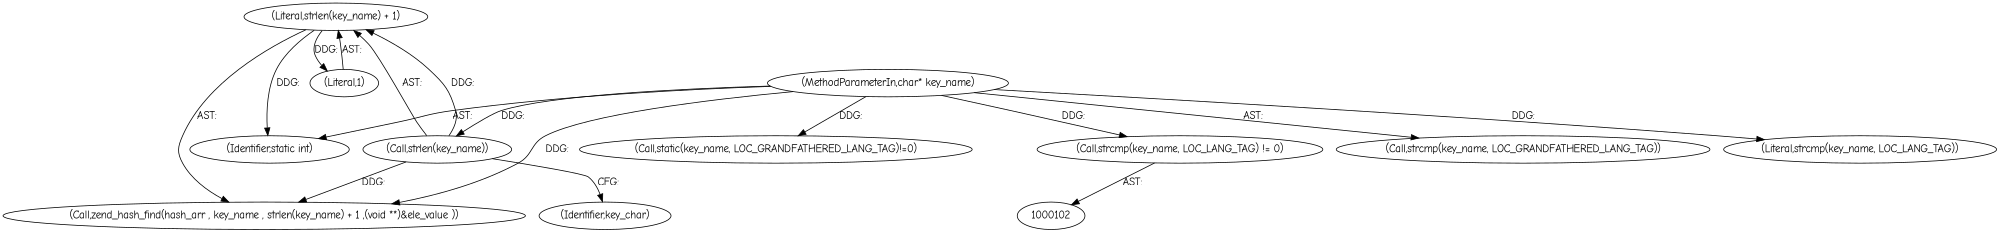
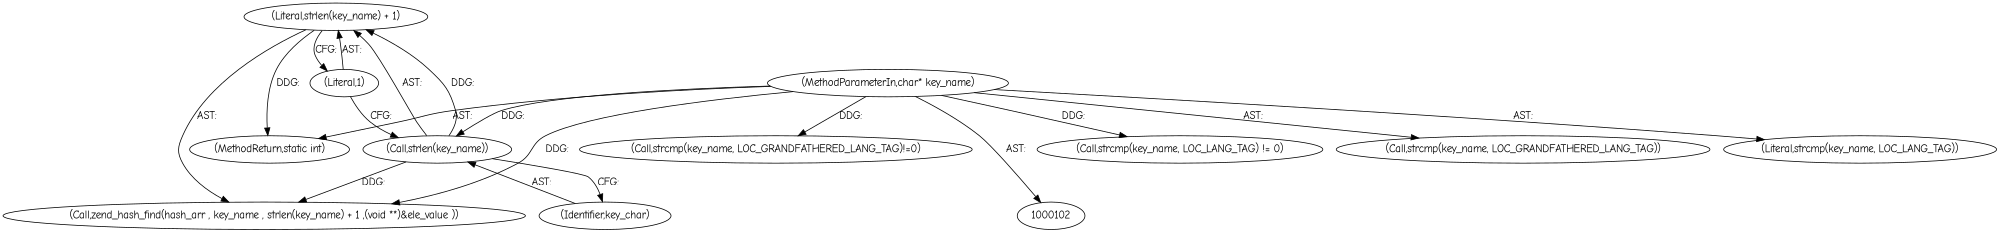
edge "(Literal,strlen(key_name) + 1)" -> "(Literal,1)": label "DDG: " -> "CFG: "
edge "(MethodParameterIn,char* key_name)" -> "(Literal,strcmp(key_name, LOC_LANG_TAG))": label "DDG: " -> "AST: "
edge "(Literal,1)" -> "(Call,strlen(key_name))": added, label "CFG:"
node "(Identifier,static int)": label "(Identifier,static int)" -> "(MethodReturn,static int)"
node "(Call,static(key_name, LOC_GRANDFATHERED_LANG_TAG)!=0)": label "(Call,static(key_name, LOC_GRANDFATHERED_LANG_TAG)!=0)" -> "(Call,strcmp(key_name, LOC_GRANDFATHERED_LANG_TAG)!=0)"
edge "(Call,strcmp(key_name, LOC_LANG_TAG) != 0)" -> "1000102": now "(MethodParameterIn,char* key_name)" -> "1000102"
edge "(Identifier,key_char)" -> "(Call,strlen(key_name))": added, label "AST:"
